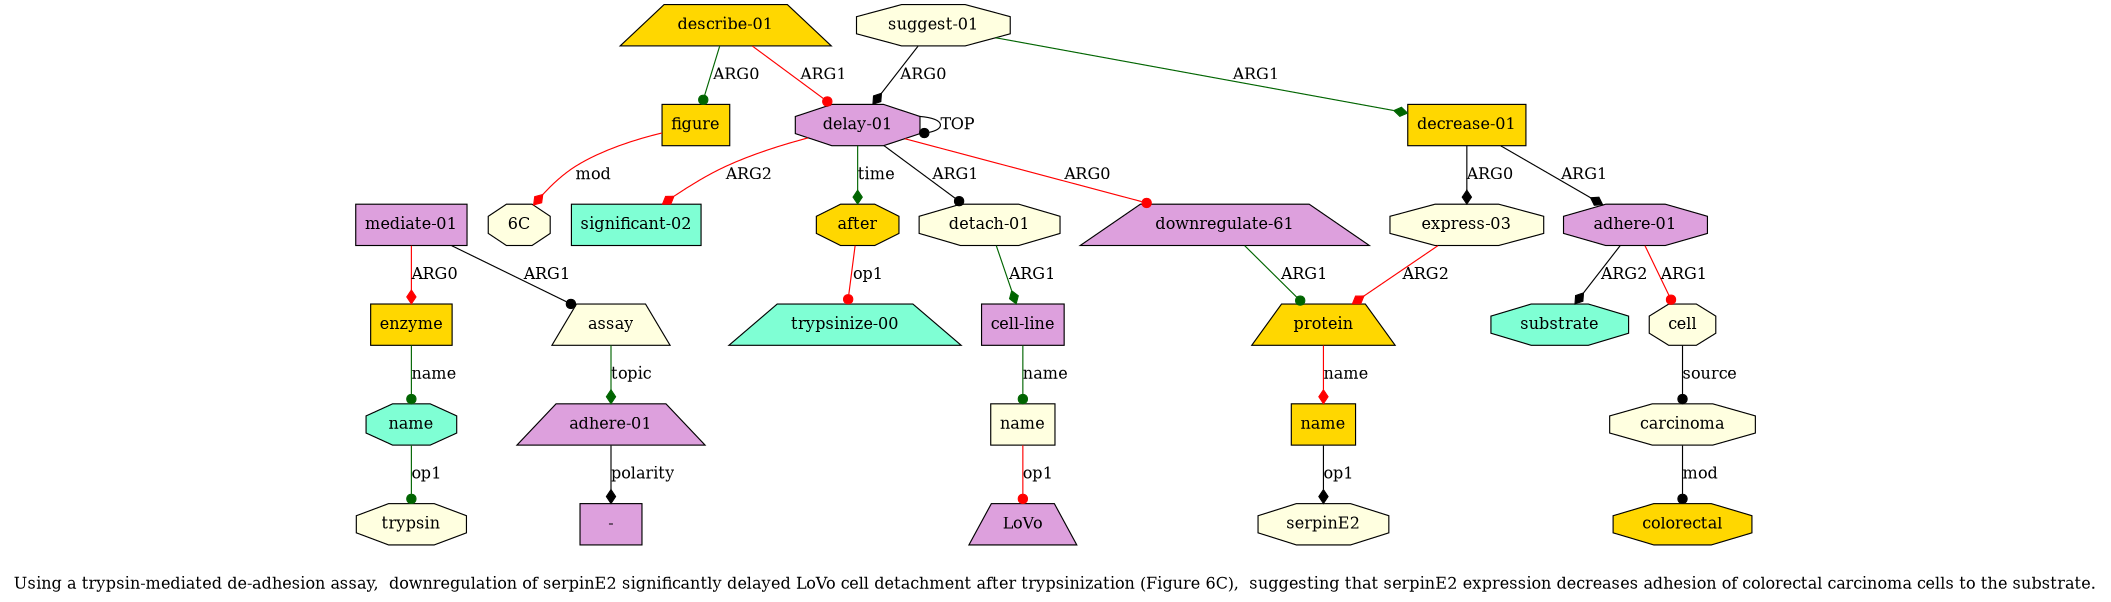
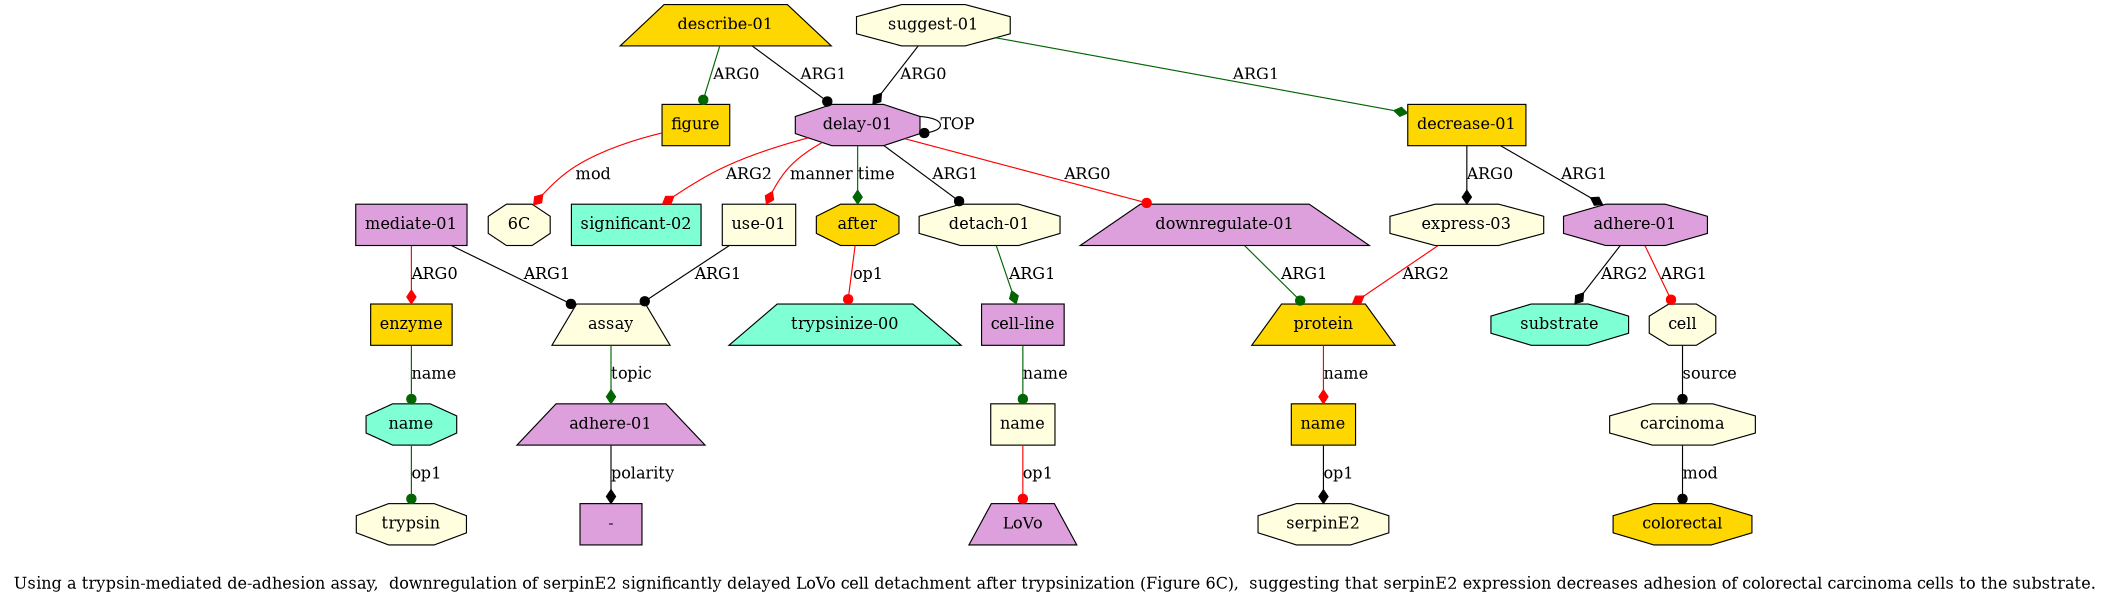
edge "describe-01" -> "delay-01": color red -> black
node "use-01": added
node "downregulate-61": label "downregulate-61" -> "downregulate-01"
